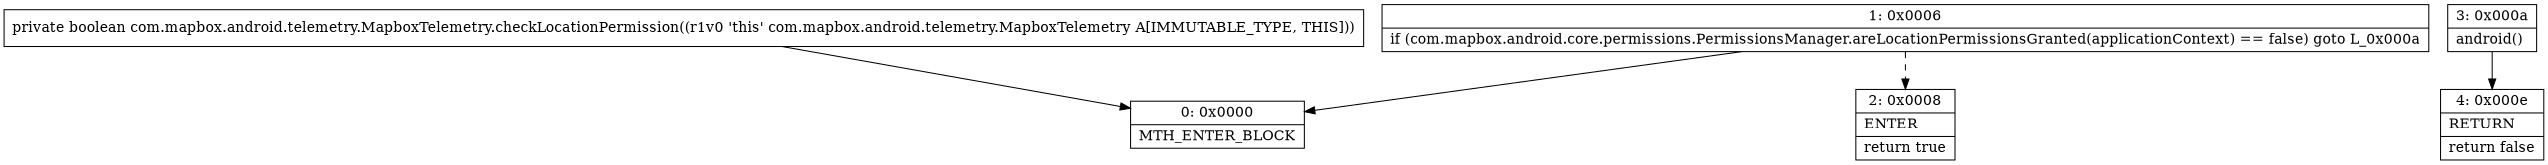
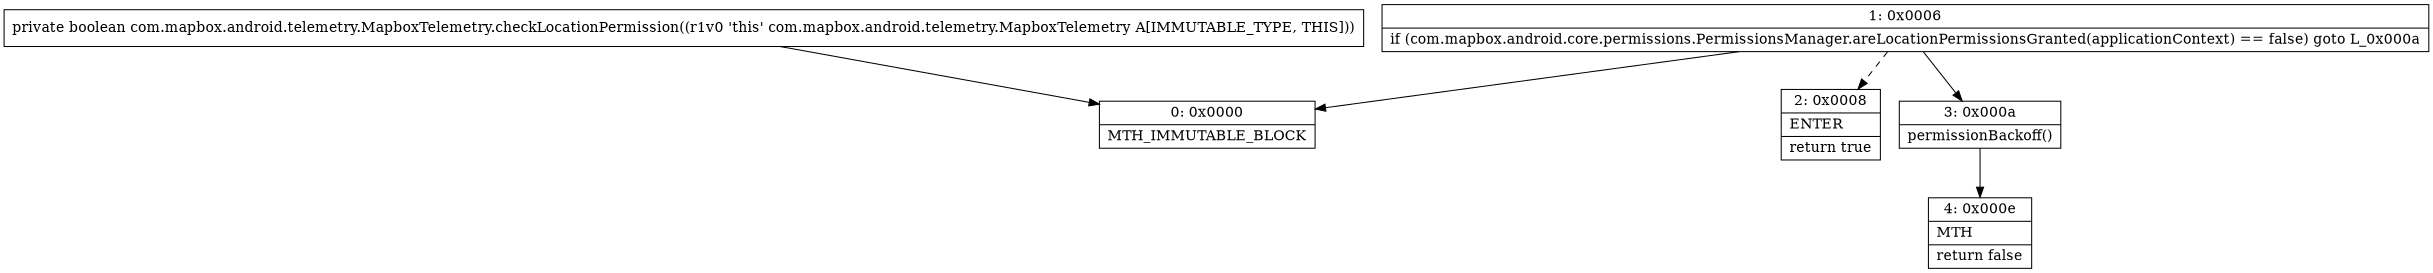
node "3: 0x000a": text "android()" -> "permissionBackoff()"
edge "1: 0x0006" -> "3: 0x000a": added
node "4: 0x000e": text "RETURN" -> "MTH"
node "0: 0x0000": text "MTH_ENTER_BLOCK" -> "MTH_IMMUTABLE_BLOCK"
